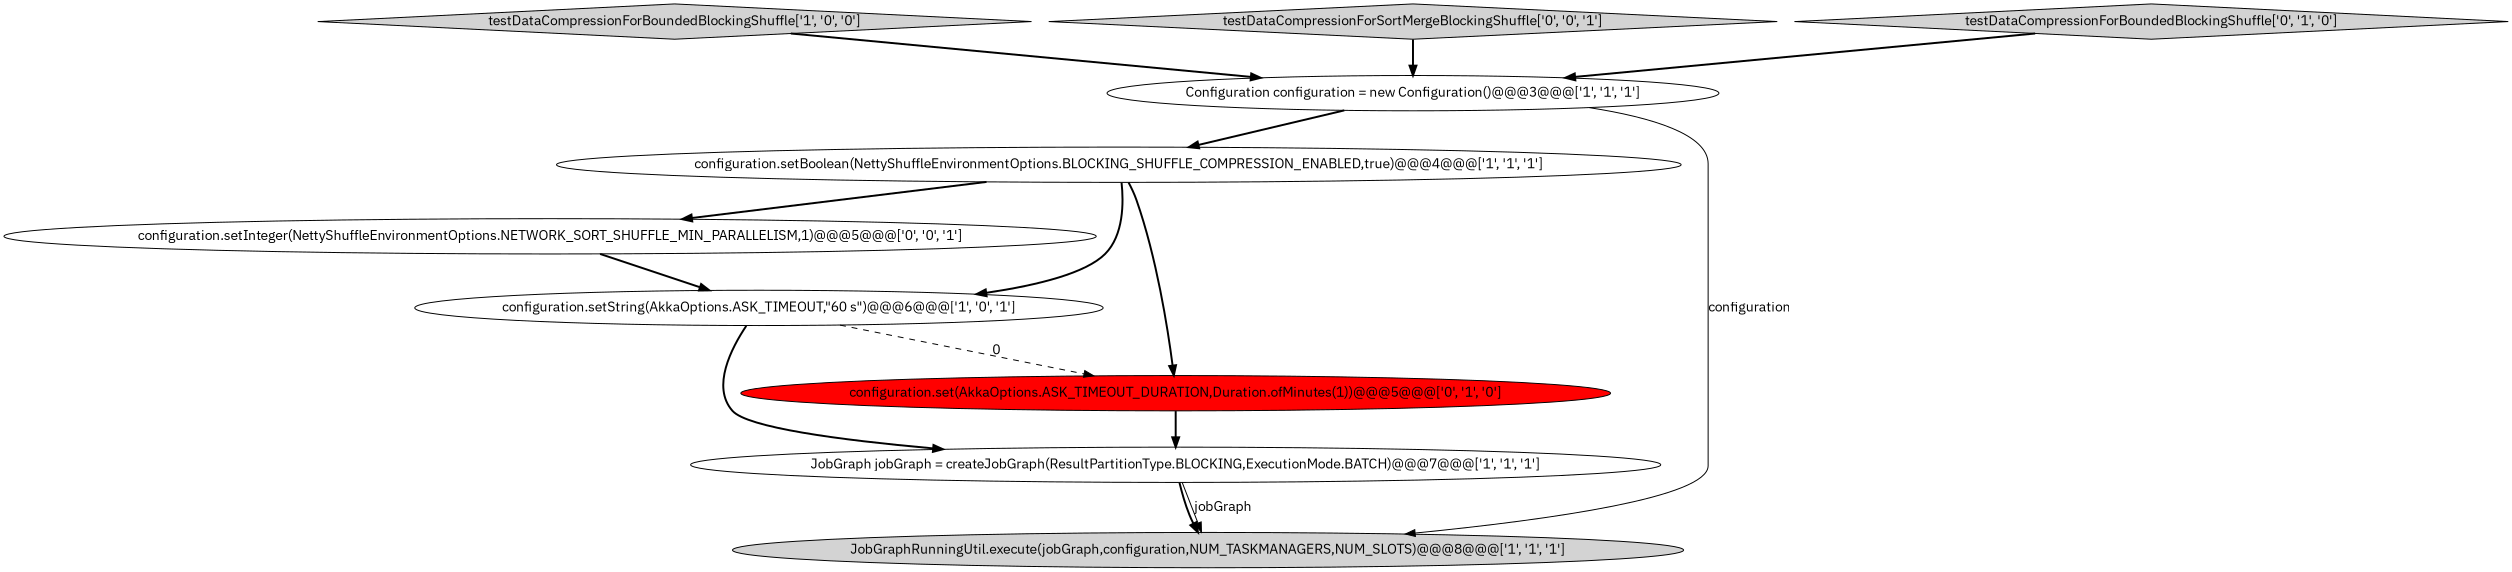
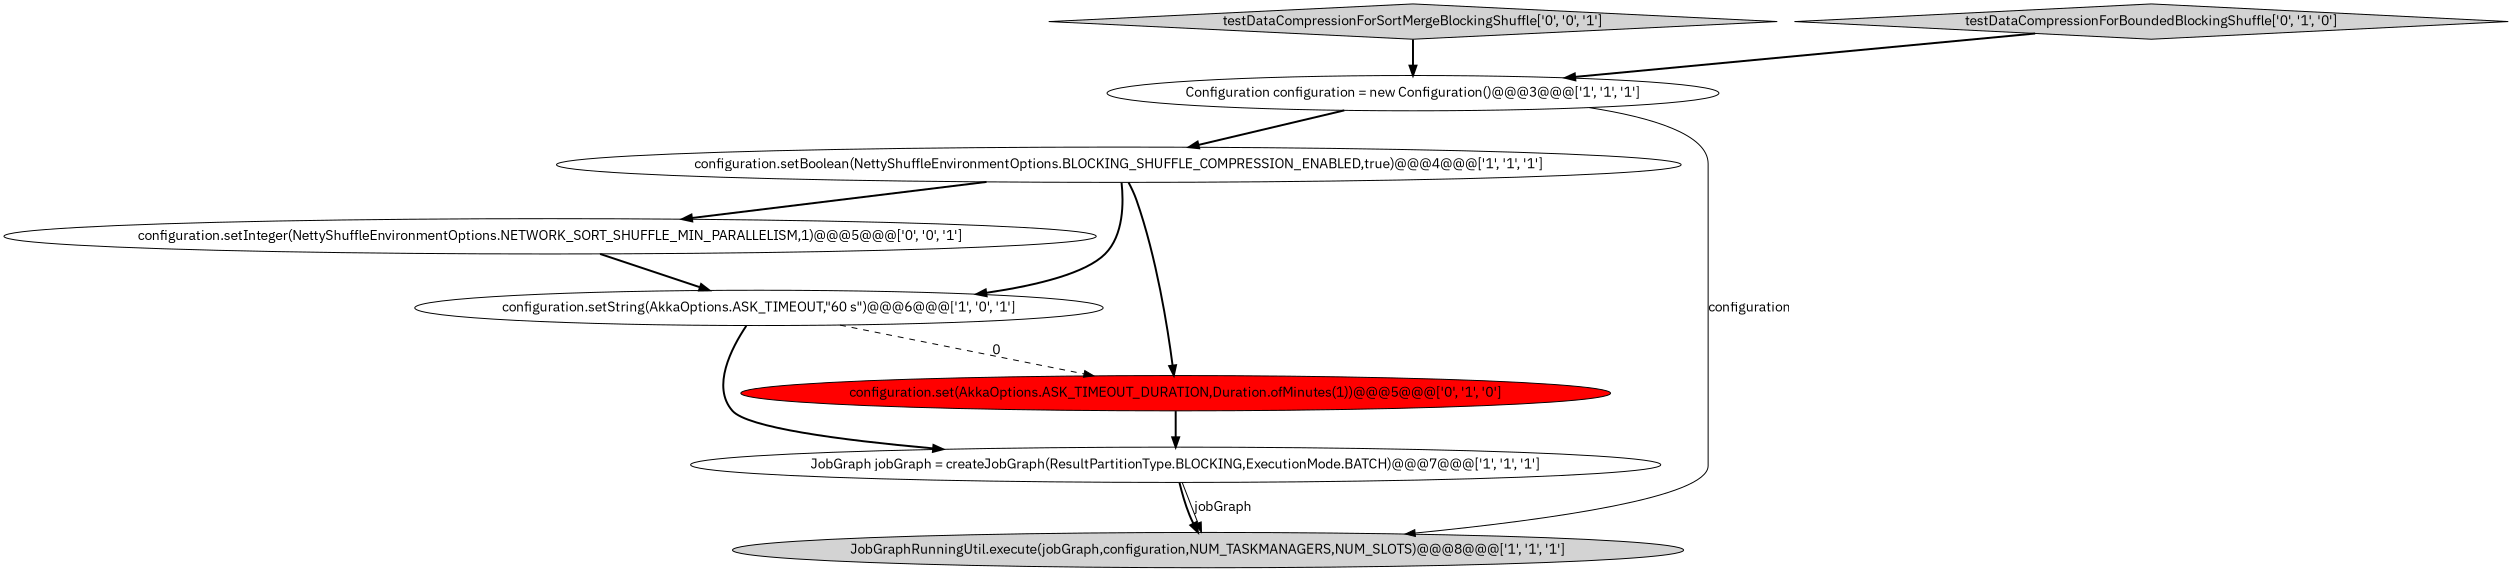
node "testDataCompressionForBoundedBlockingShuffle['1', '0', '0']": removed
